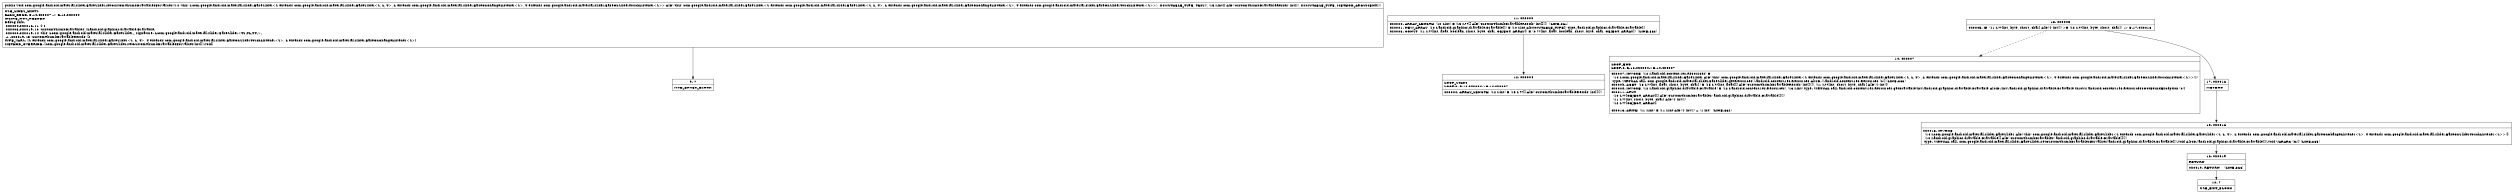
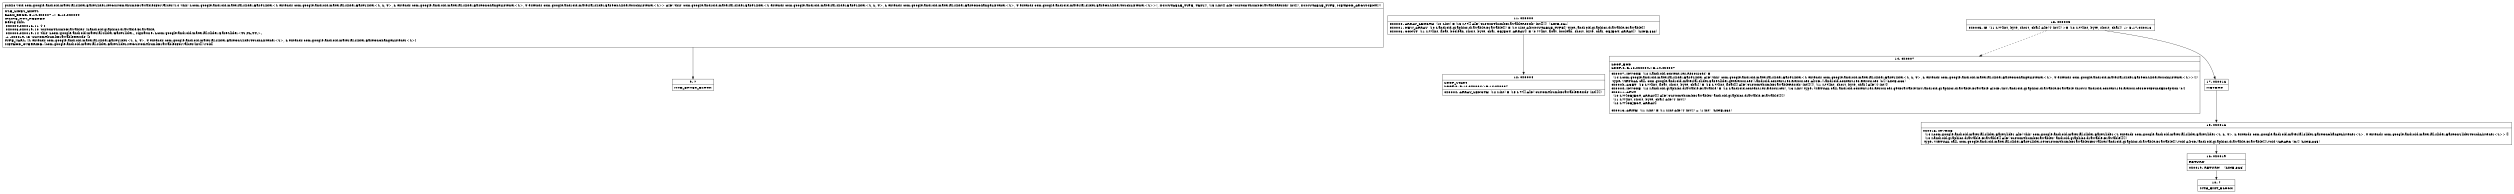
node "10: ?": text "USE_EXIT_BLOCK" -> "MTH_EXIT_BLOCK"
